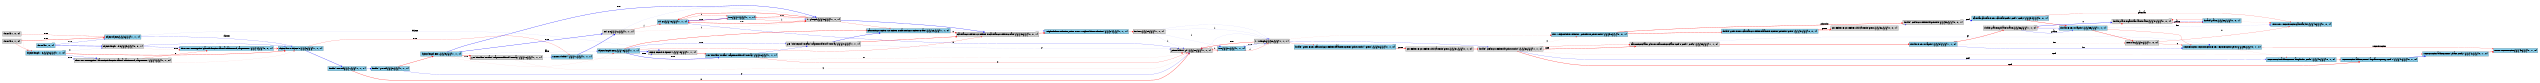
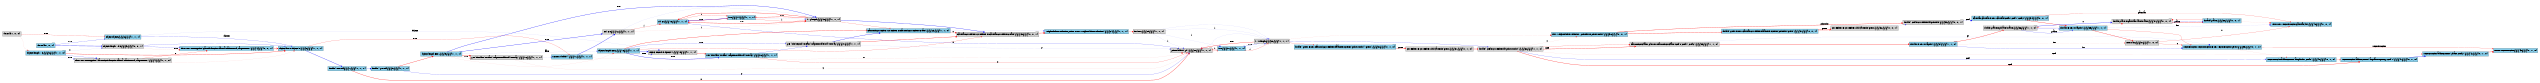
node "doWork['0', '1', '0']": removed
